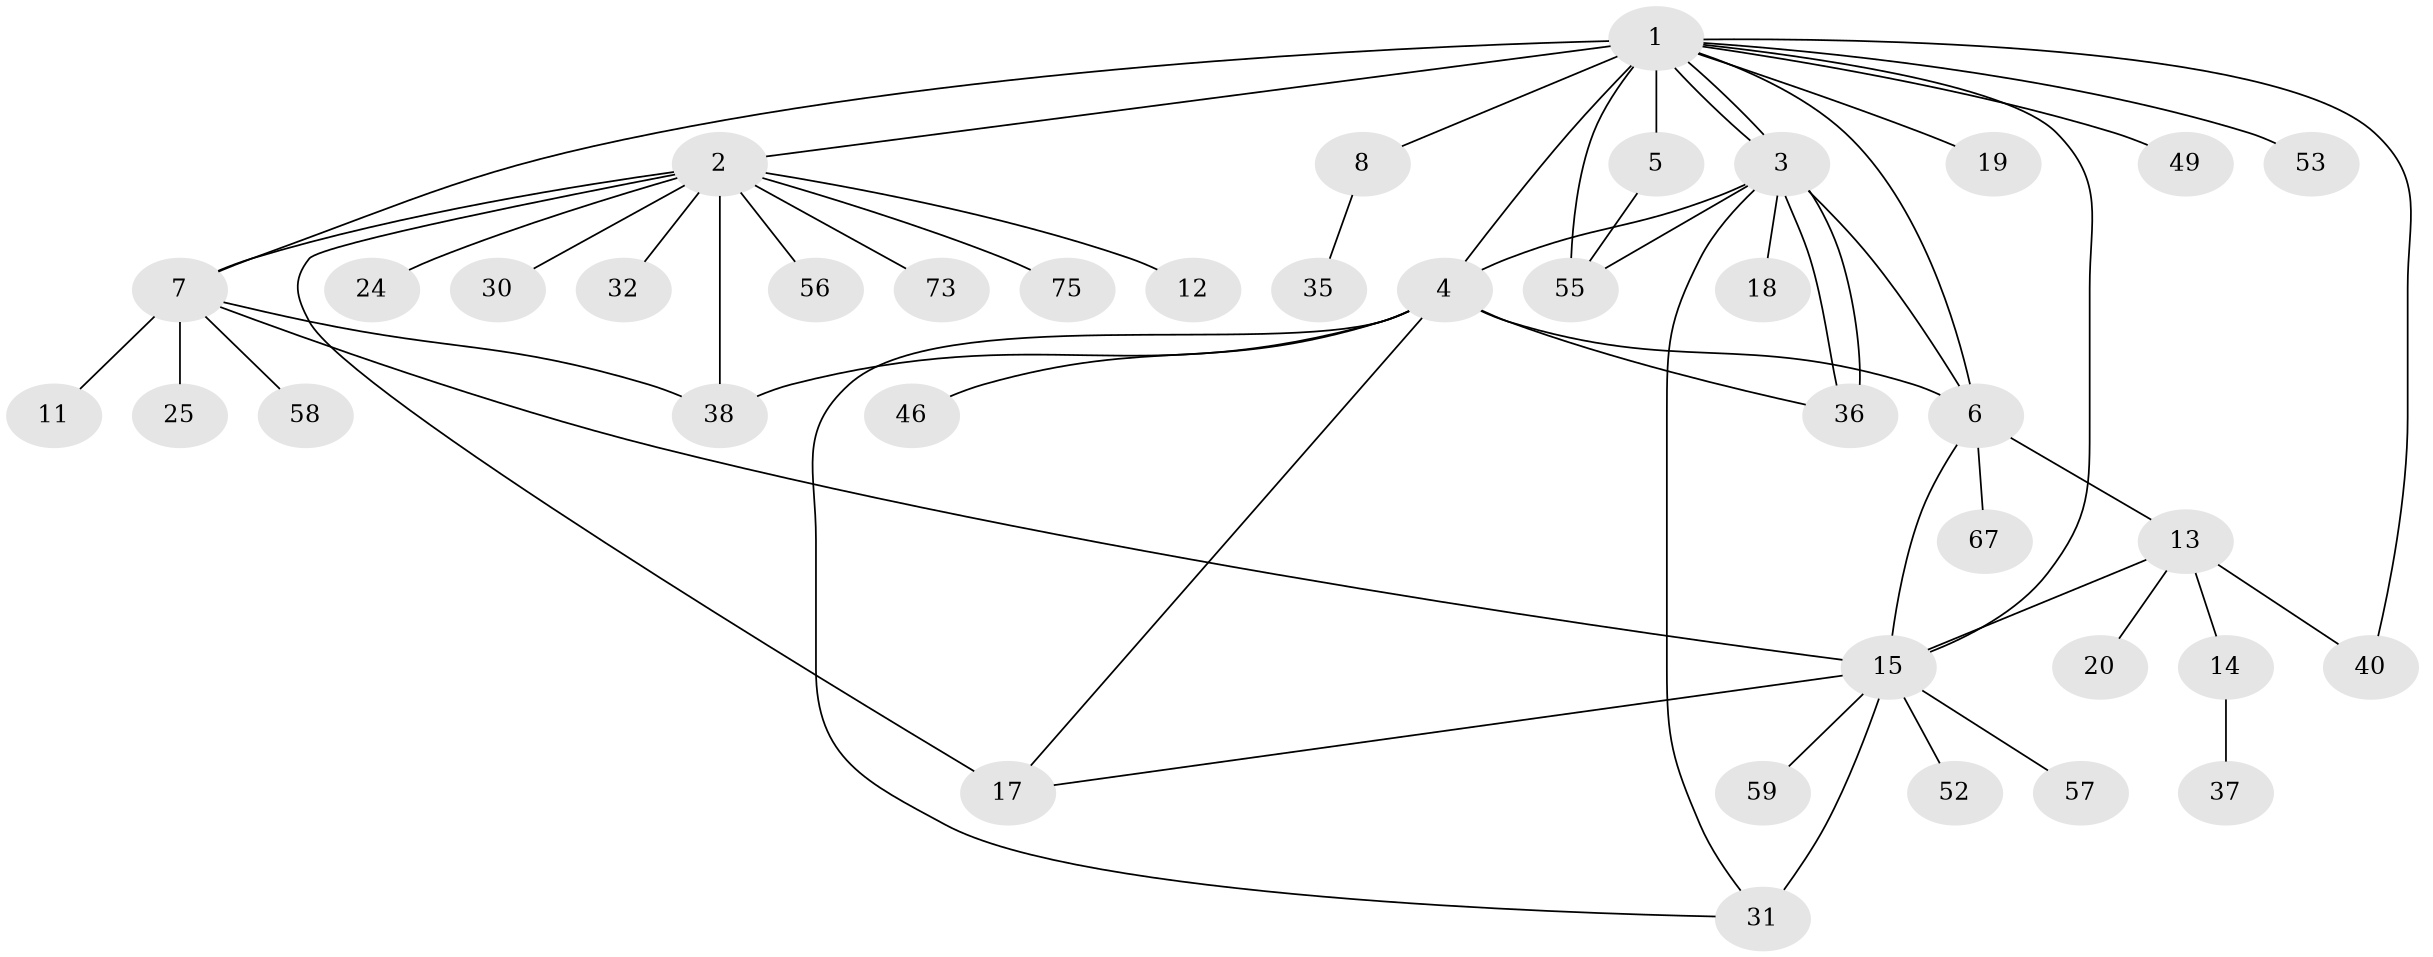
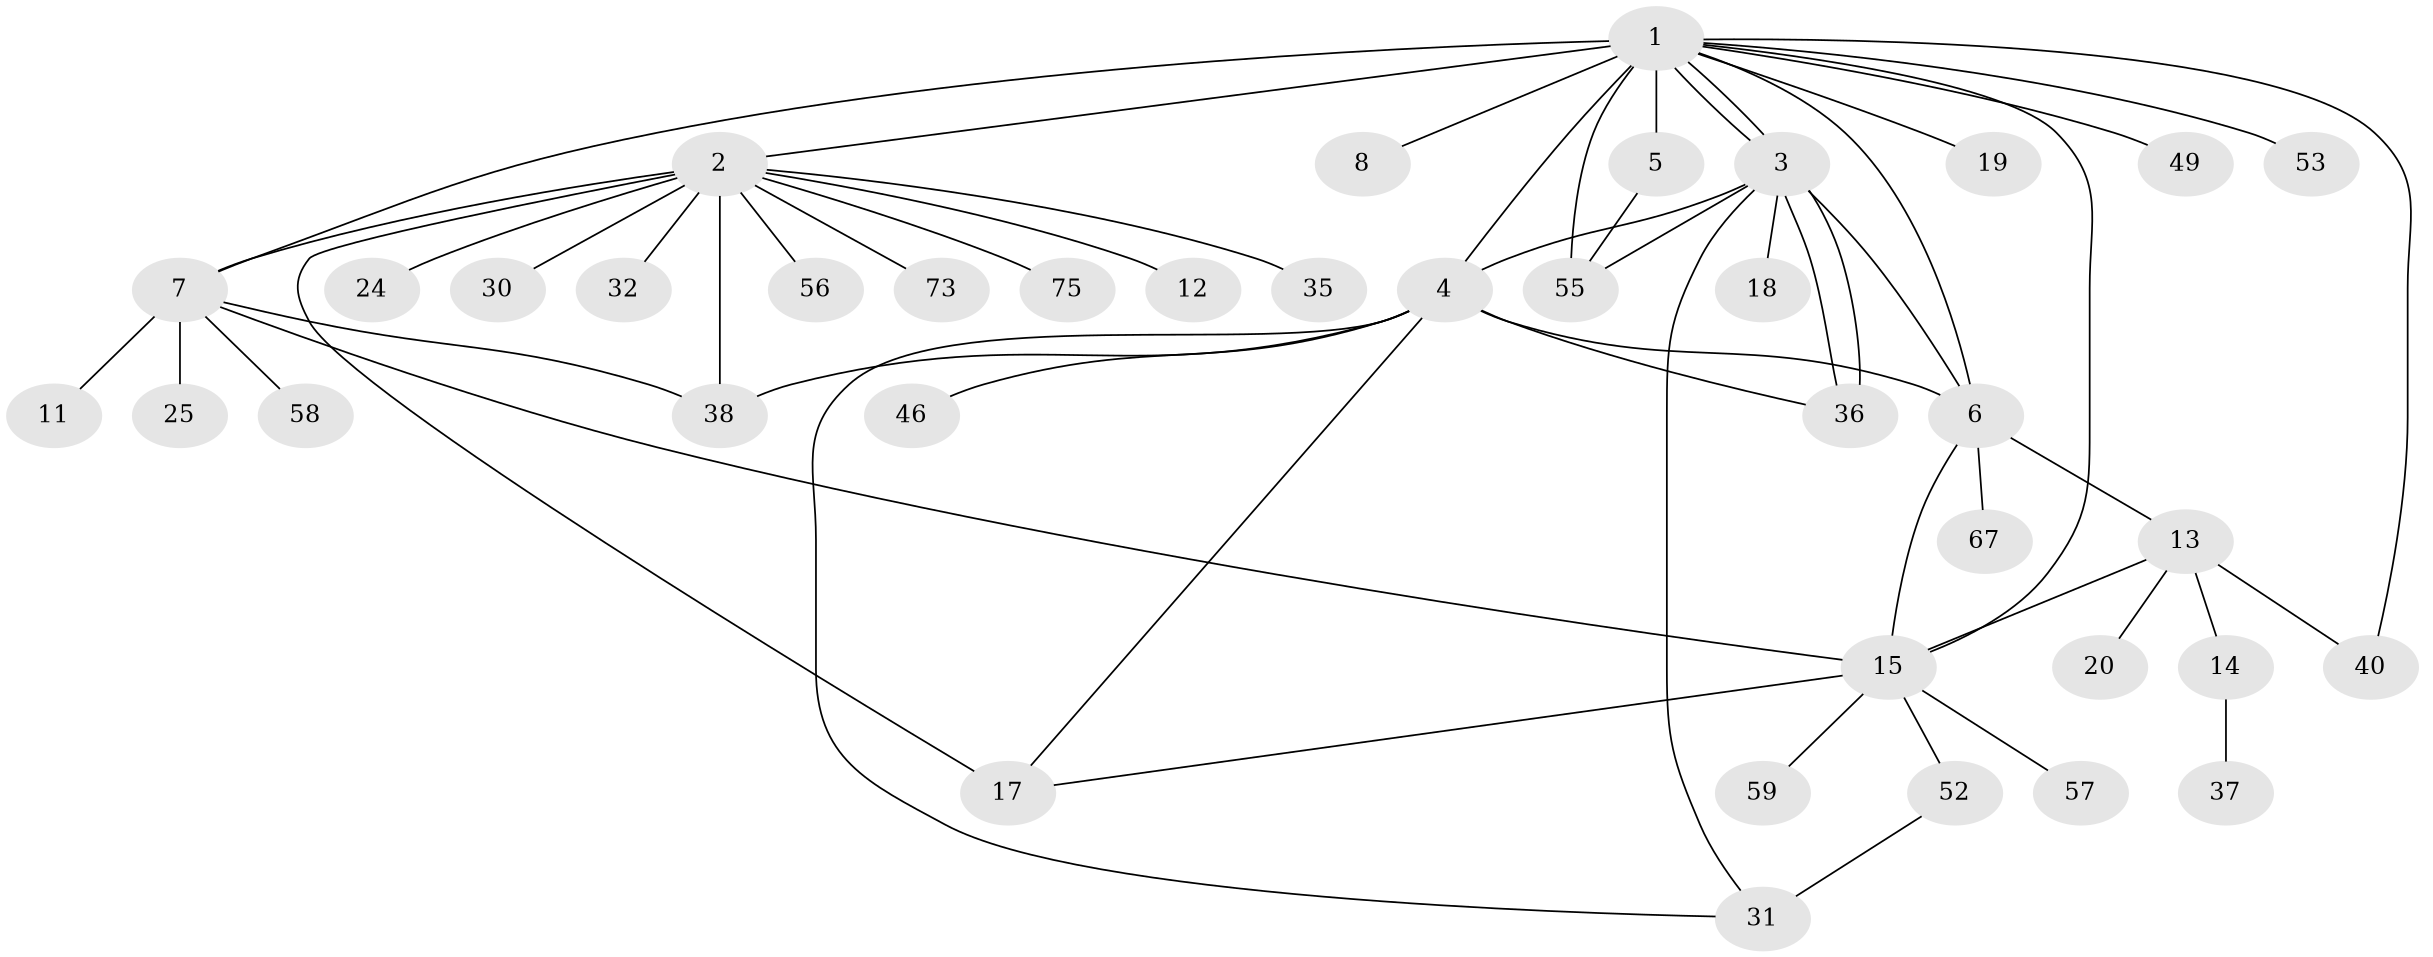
edge "8" -- "35": now "2" -- "35"
edge "15" -- "31": now "52" -- "31"
